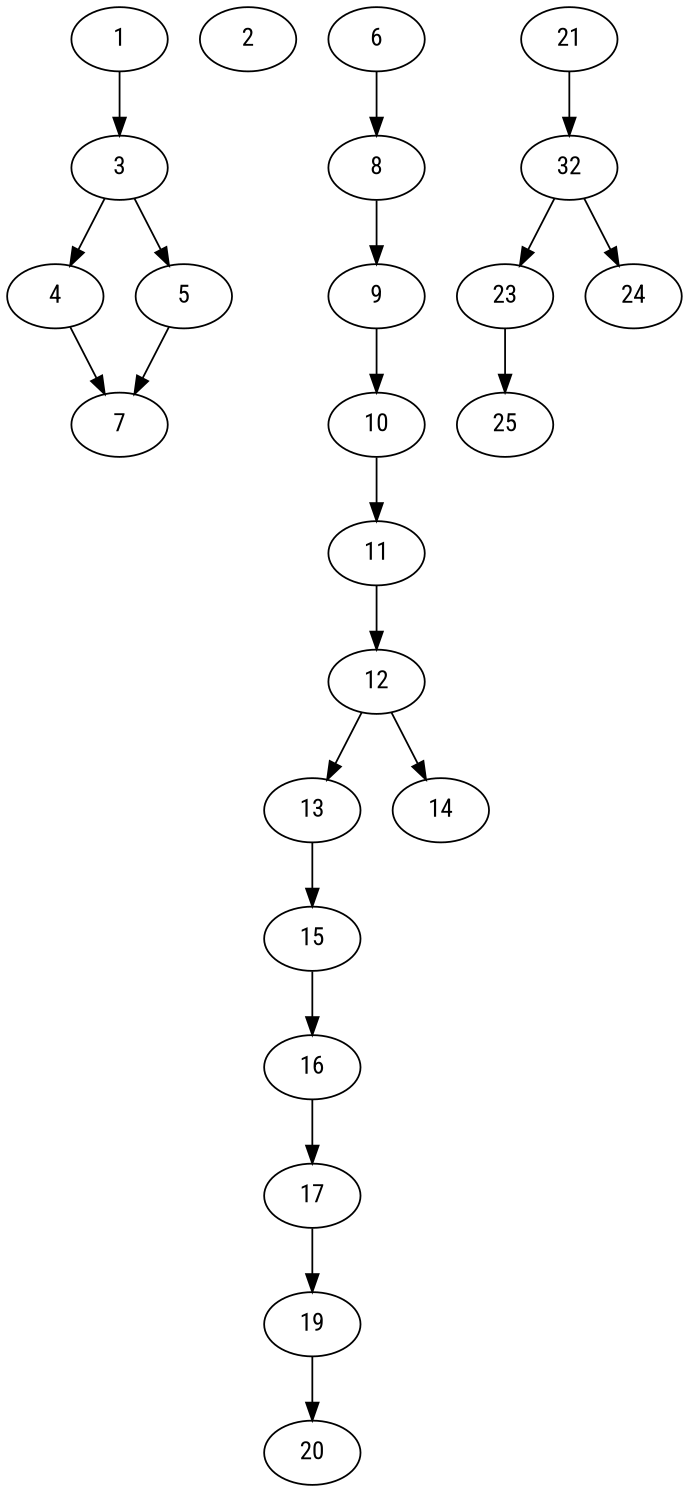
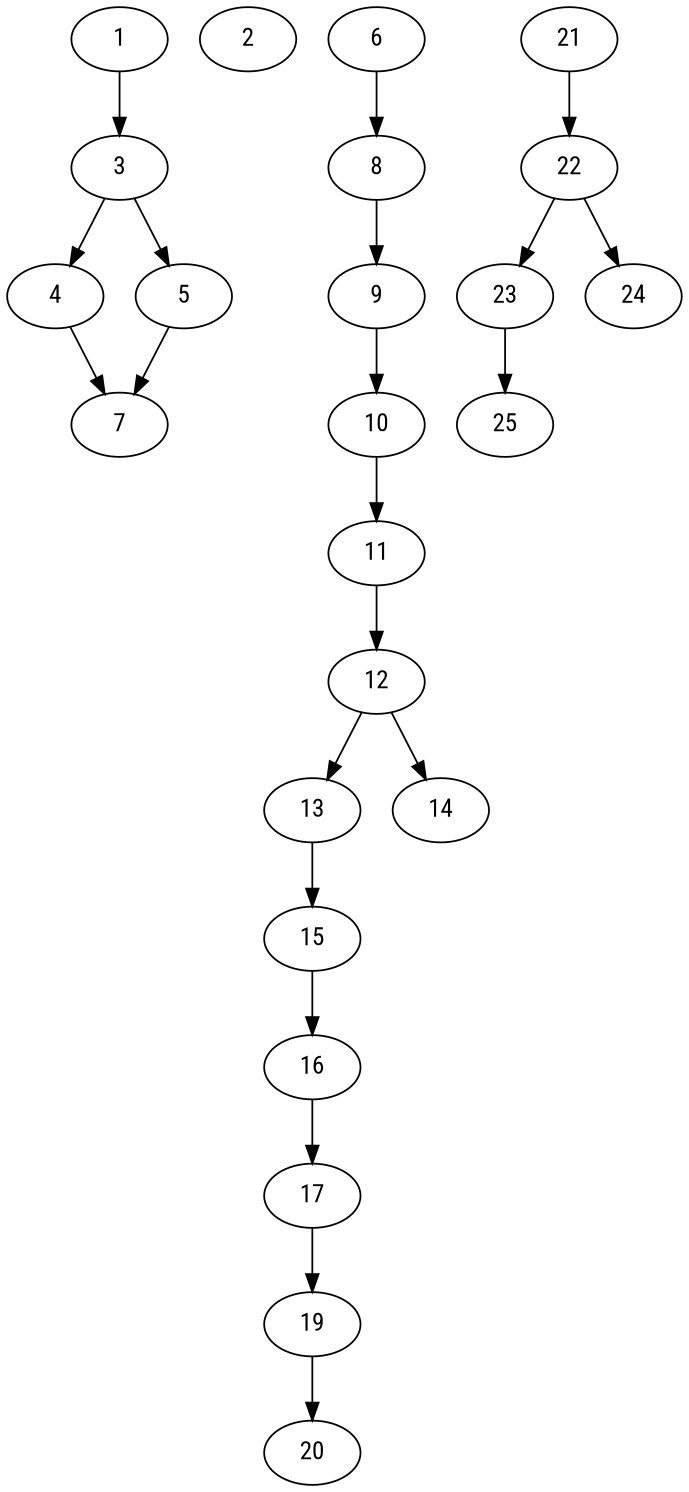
node "32": label "32" -> "22"
